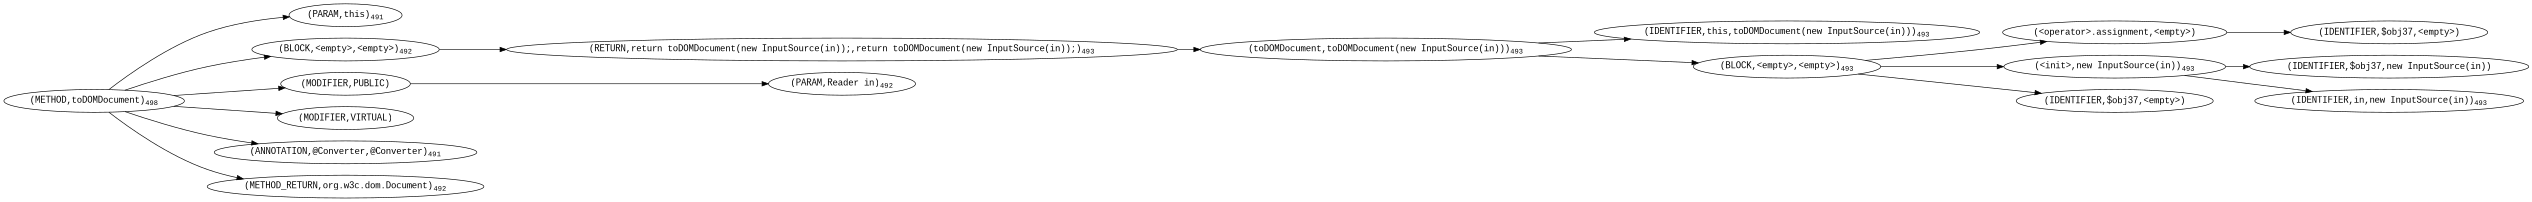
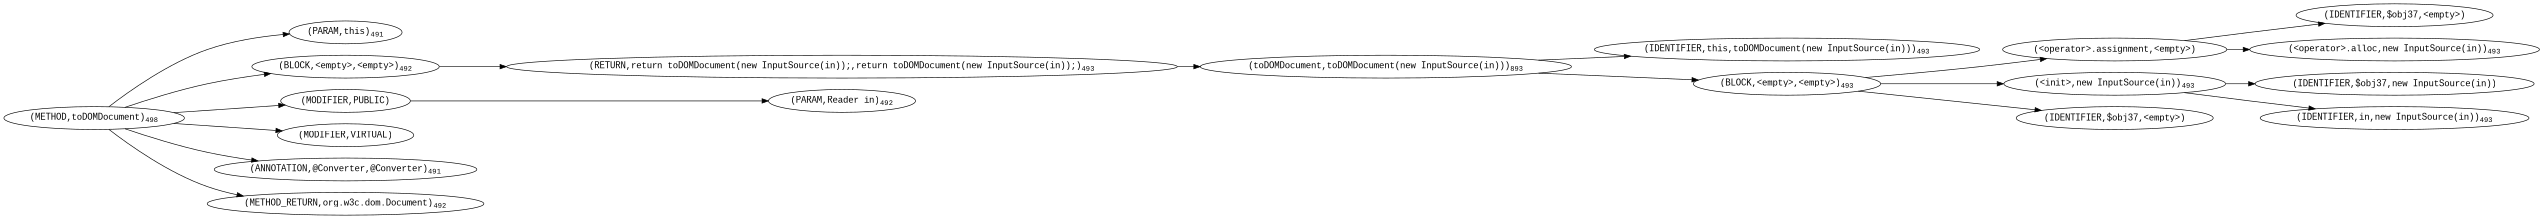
node "(toDOMDocument,toDOMDocument(new InputSource(in)))": text "493" -> "893"
node "(<operator>.alloc,new InputSource(in))": added
